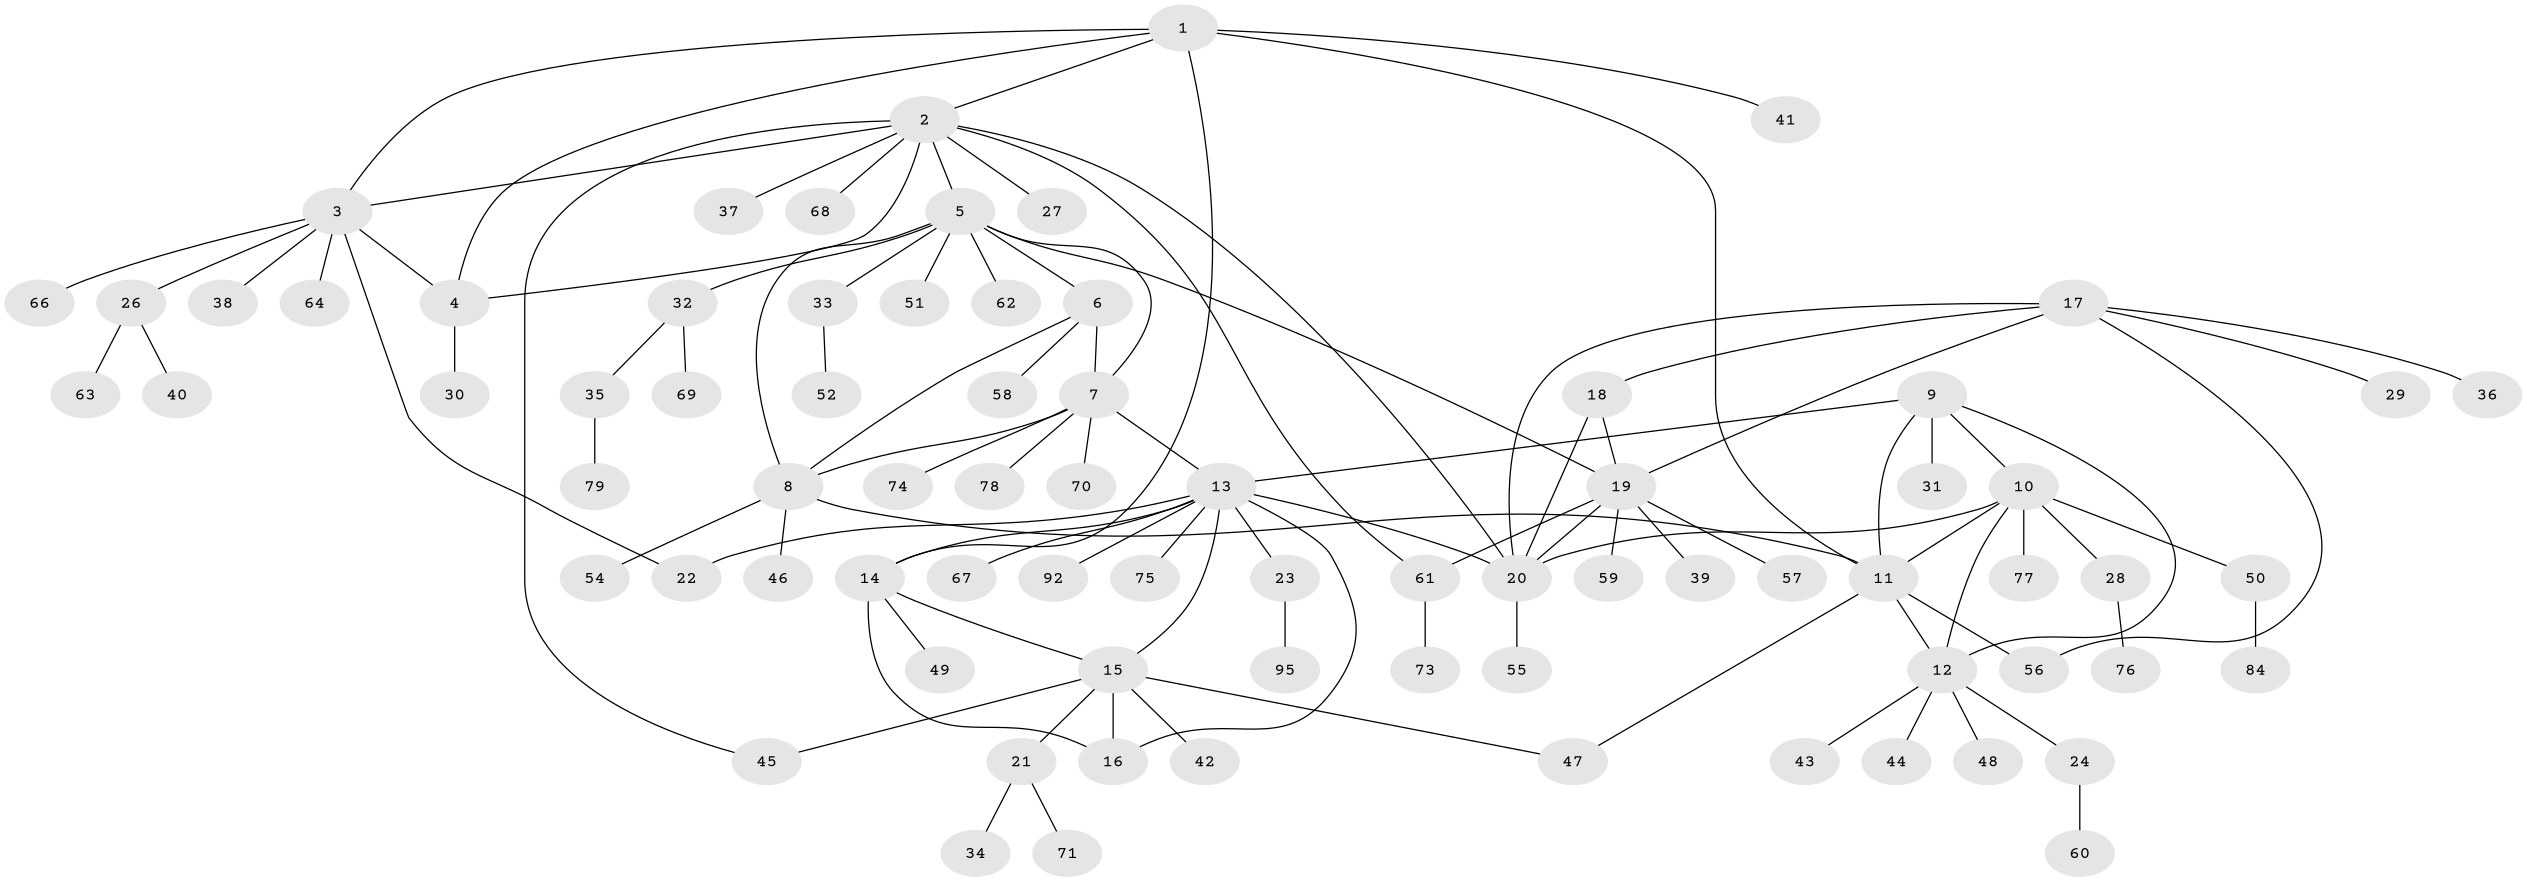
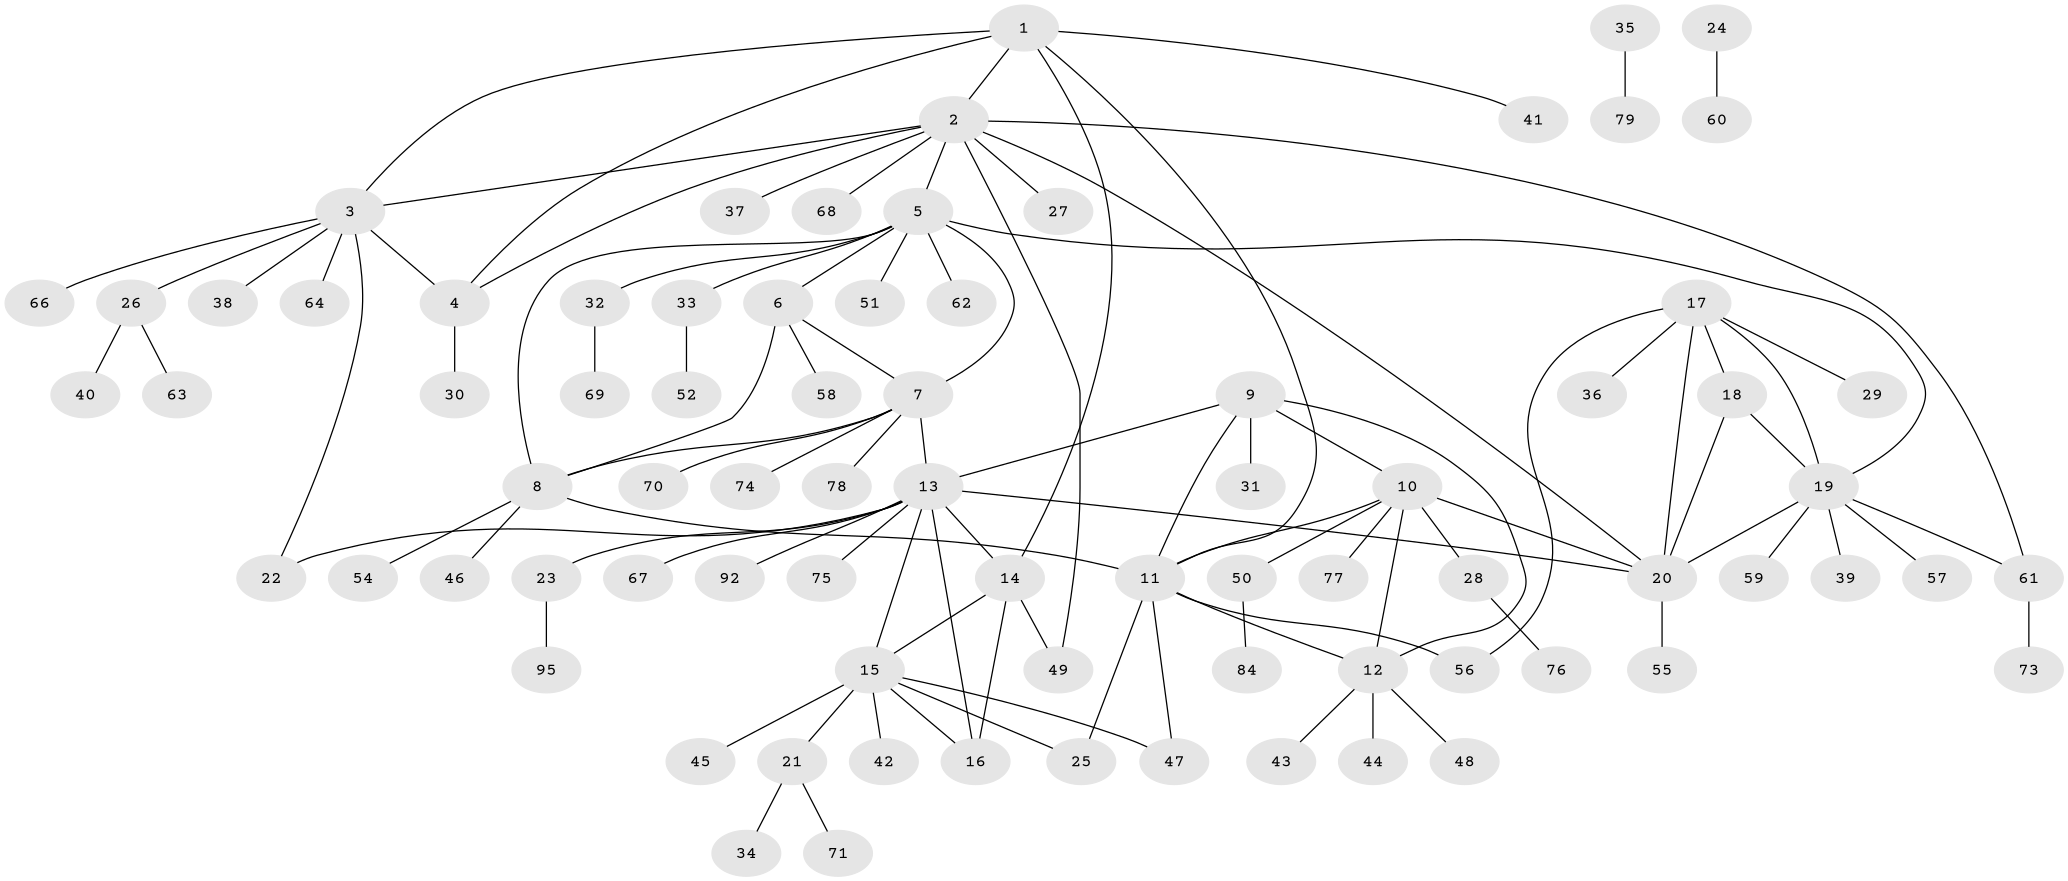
edge "32" -- "35": removed
edge "2" -- "45": now "2" -- "49"
edge "12" -- "24": removed
node "25": added
